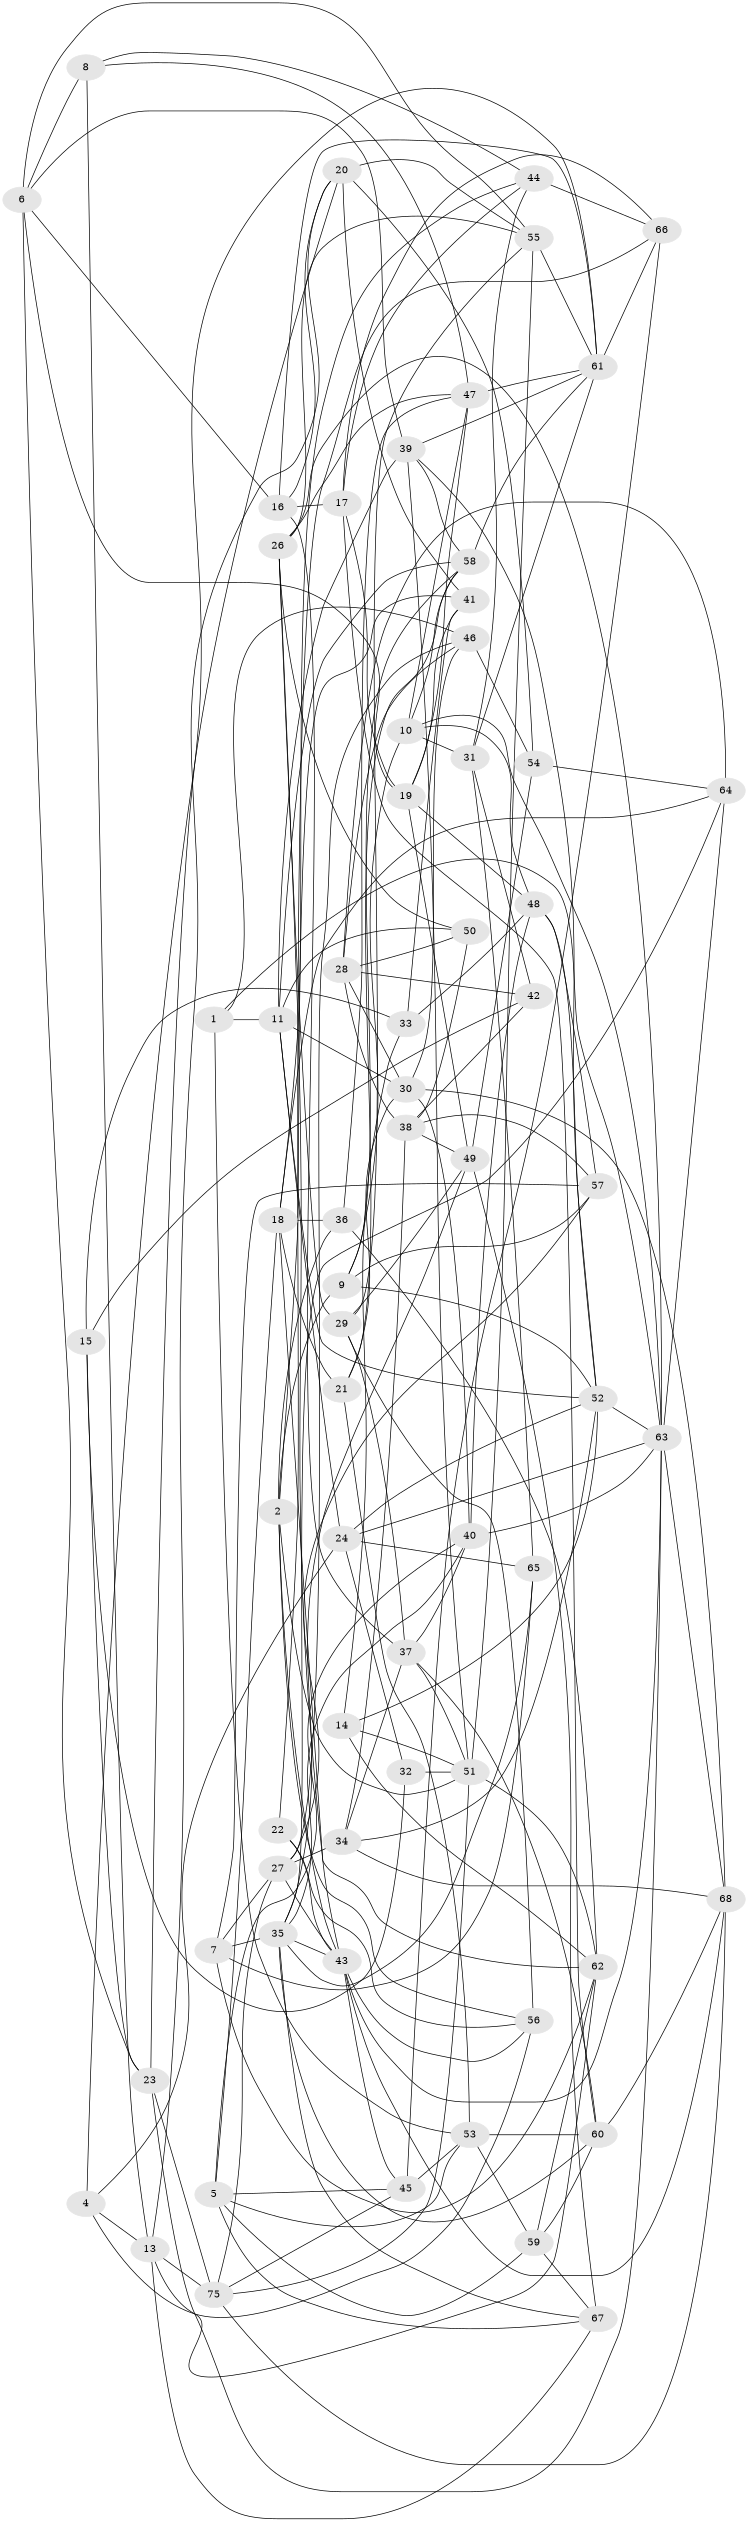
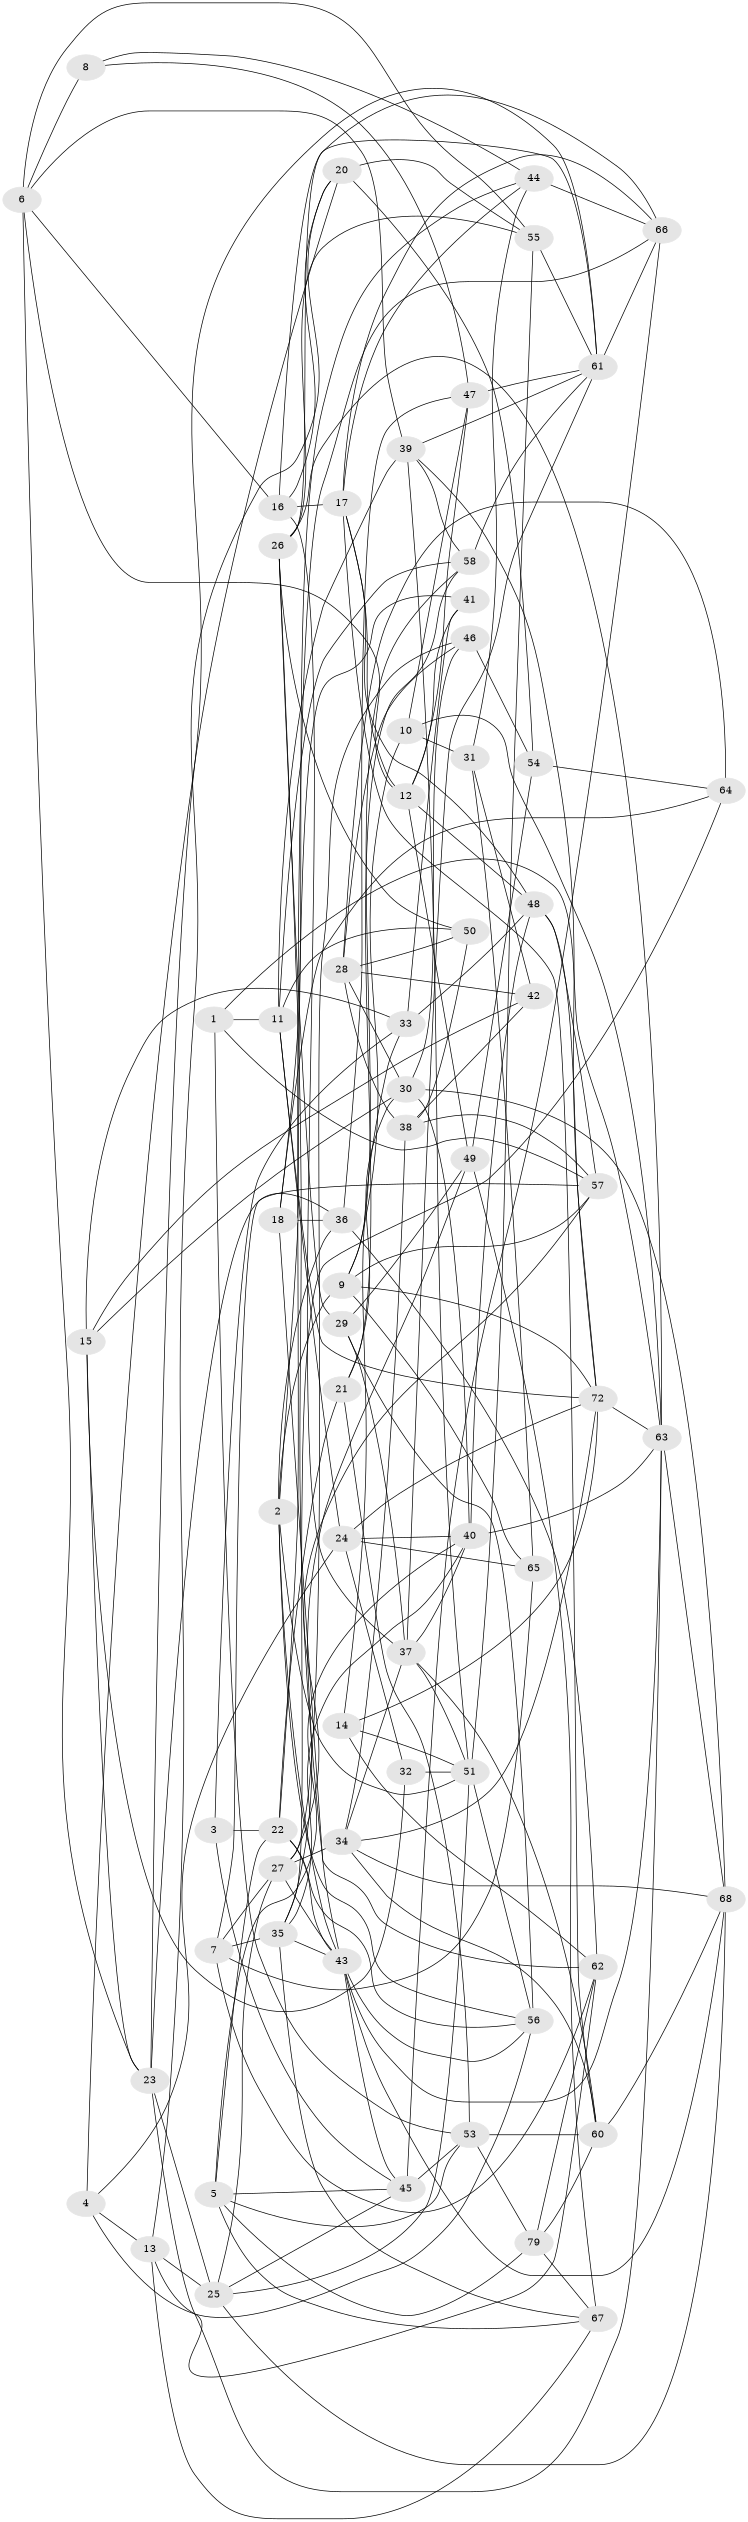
edge "20" -- "41": removed
edge "47" -- "26": now "66" -- "26"
edge "61" -- "31": now "61" -- "37"
edge "58" -- "10": removed
edge "46" -- "1": now "57" -- "1"
edge "10" -- "48": now "17" -- "48"
node "19": label "19" -> "12"
edge "55" -- "29": removed
edge "11" -- "30": now "15" -- "30"
edge "8" -- "13": removed
edge "64" -- "63": removed
edge "38" -- "49": removed
edge "18" -- "21": now "22" -- "21"
node "52": label "52" -> "72"
edge "63" -- "24": now "40" -- "24"
edge "36" -- "23": added
edge "18" -- "5": now "22" -- "5"
node "3": added
edge "65" -- "35": now "65" -- "9"
edge "51" -- "62": now "51" -- "56"
edge "35" -- "60": now "34" -- "60"
node "59": label "59" -> "79"
node "75": label "75" -> "25"
